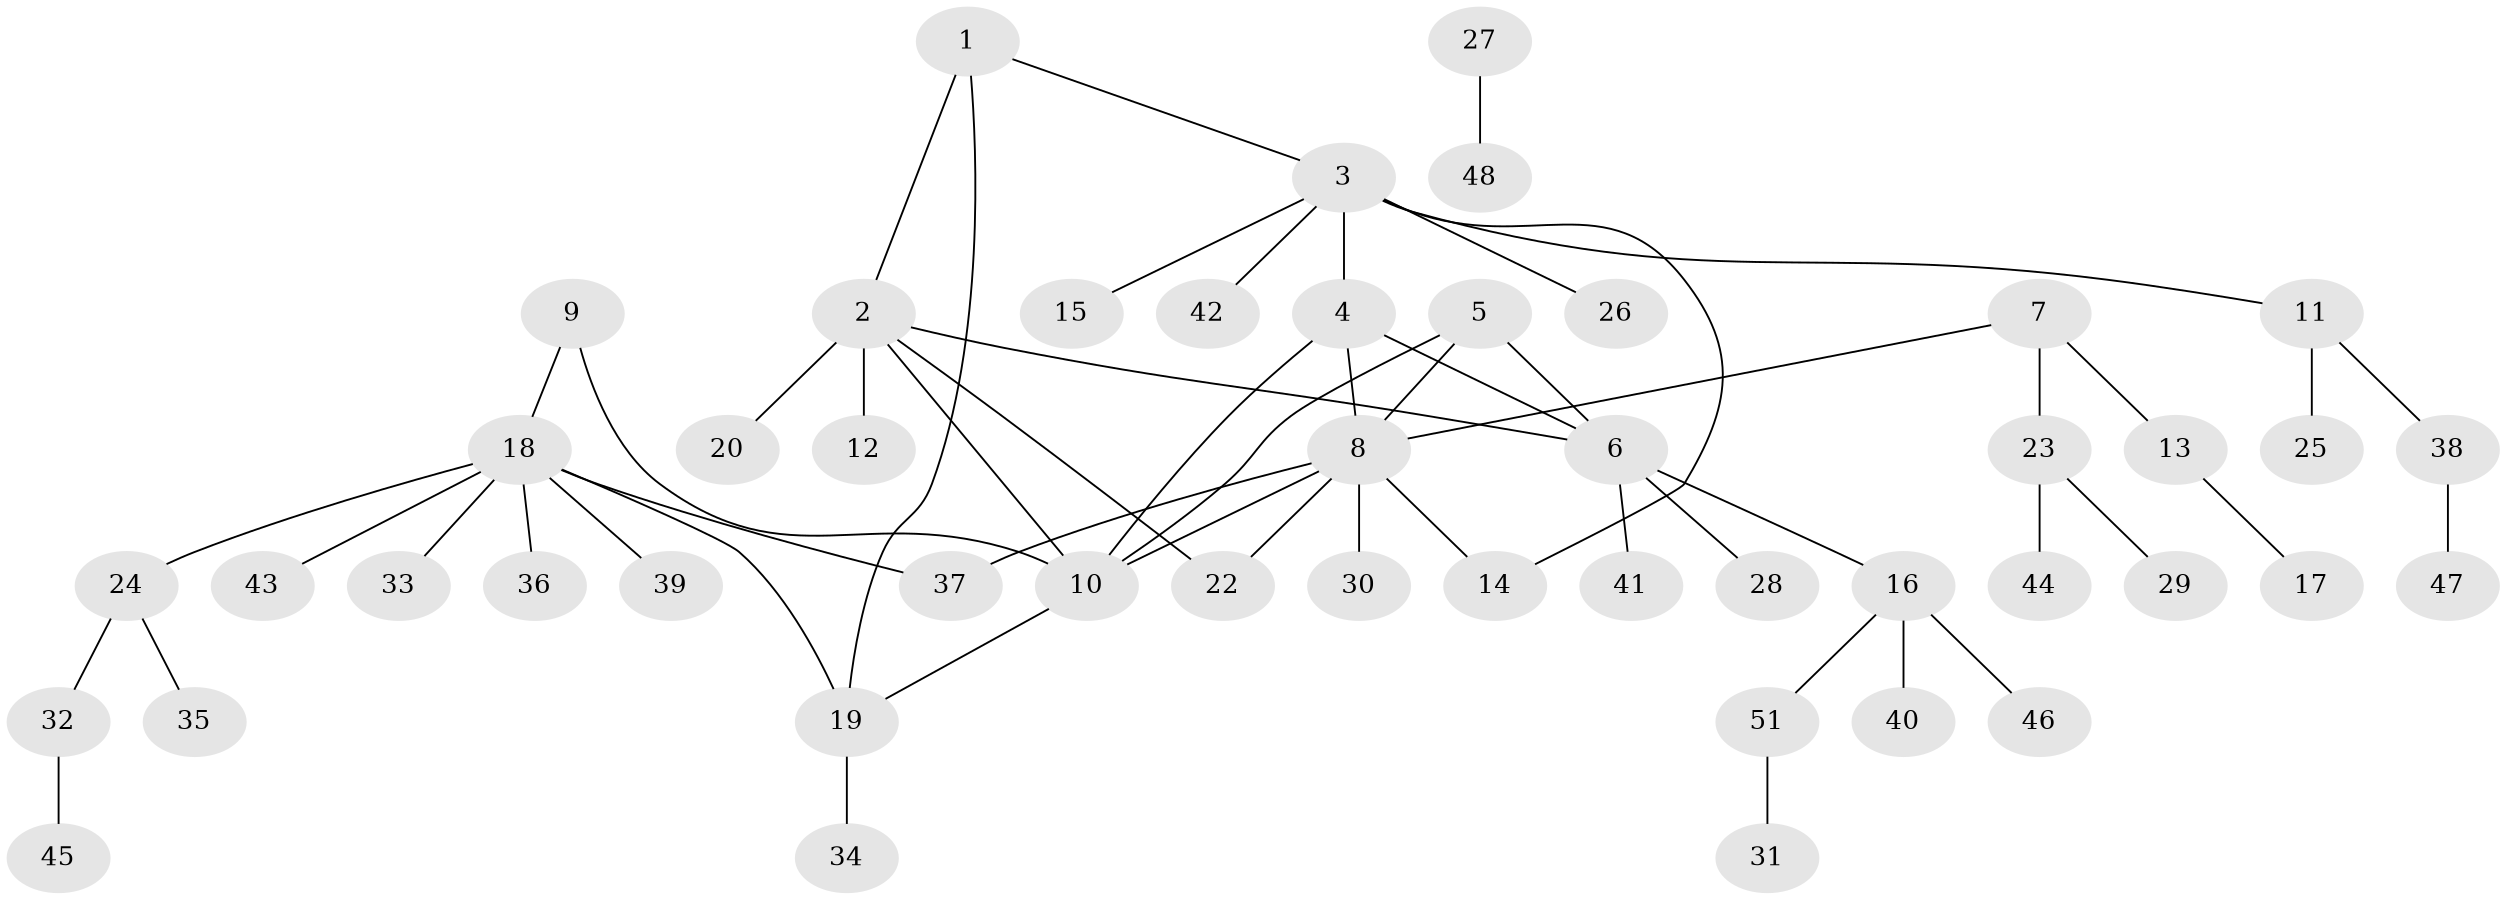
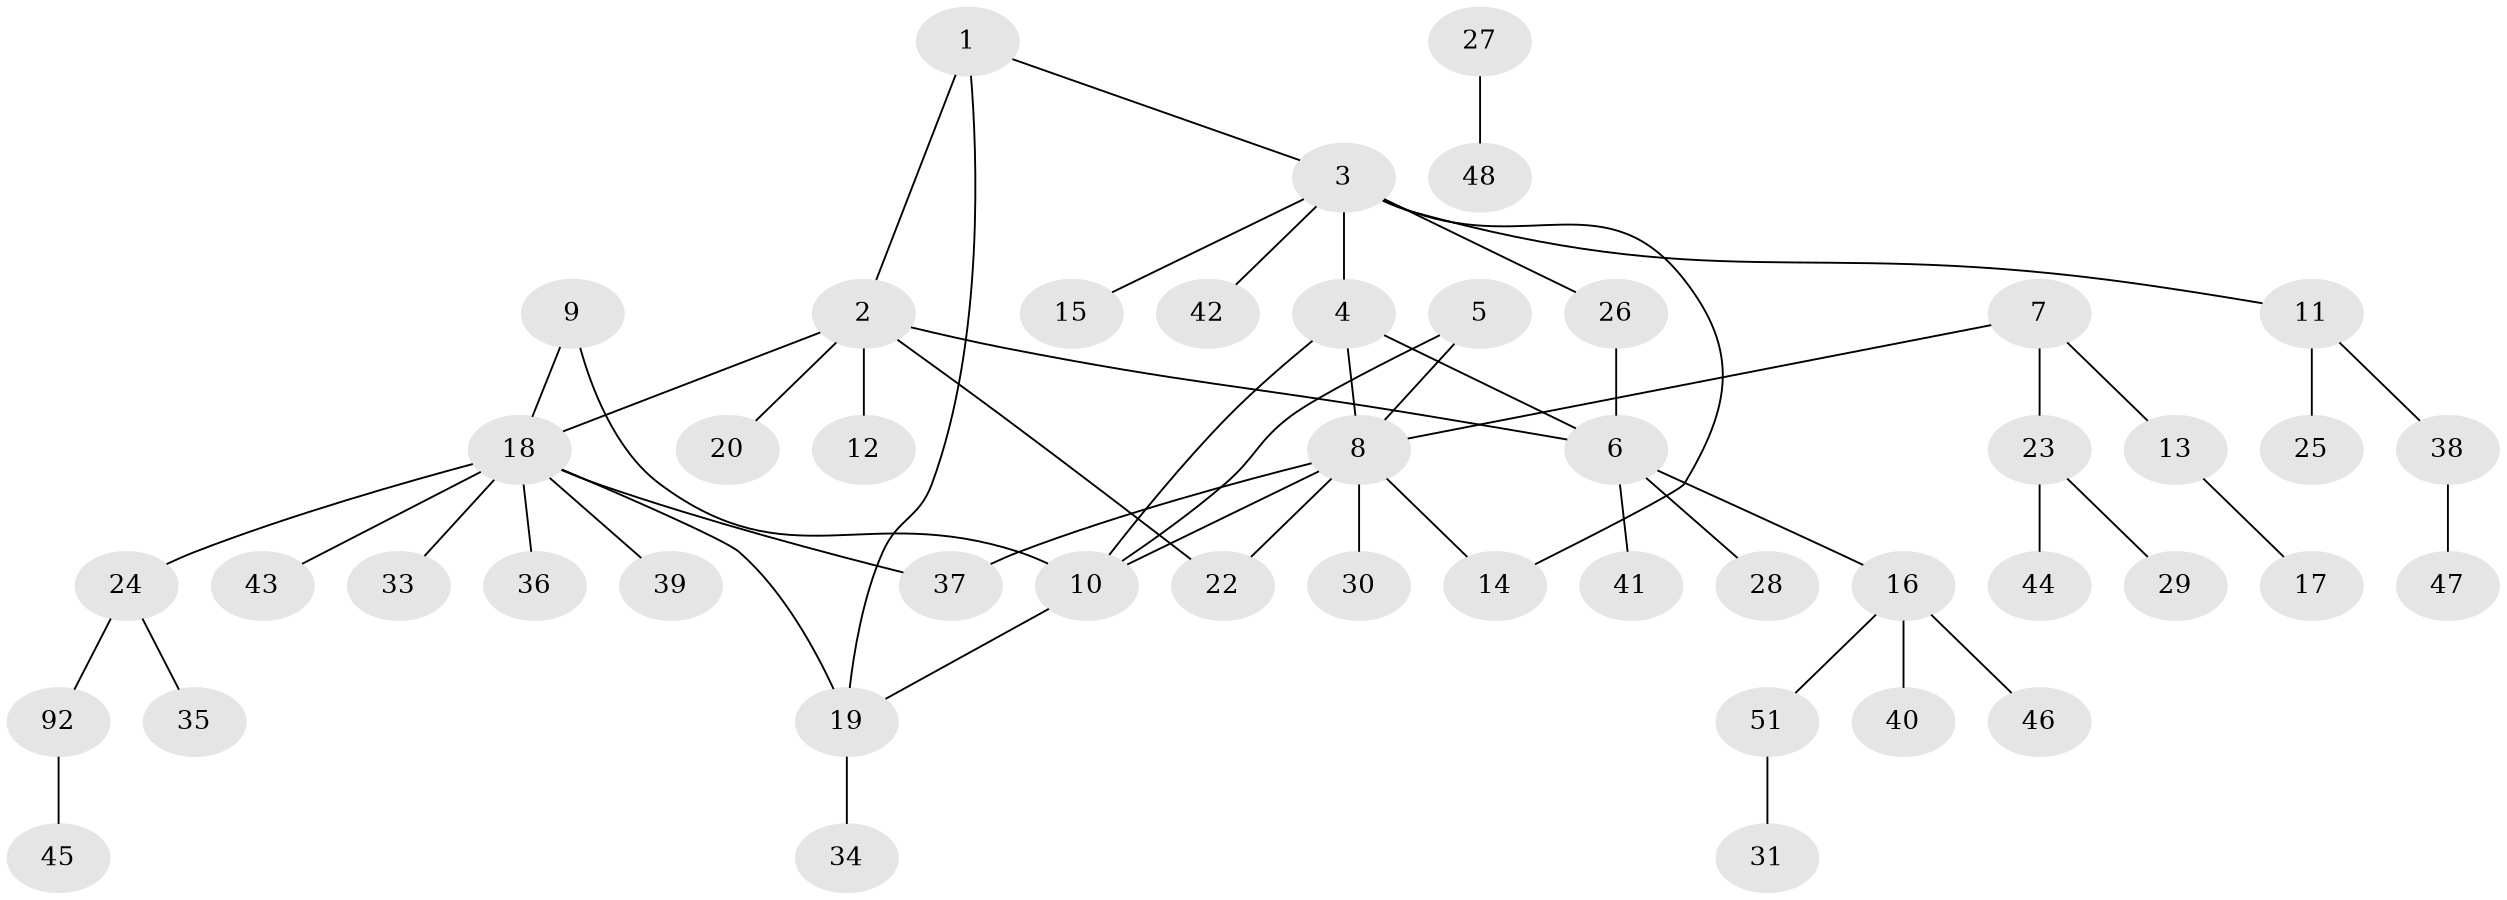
edge "5" -- "6": now "26" -- "6"
edge "2" -- "10": now "2" -- "18"
node "32": label "32" -> "92"
